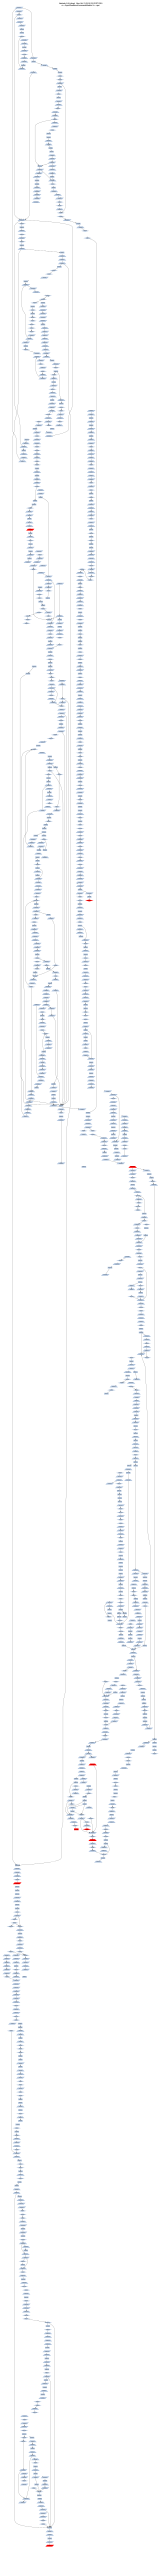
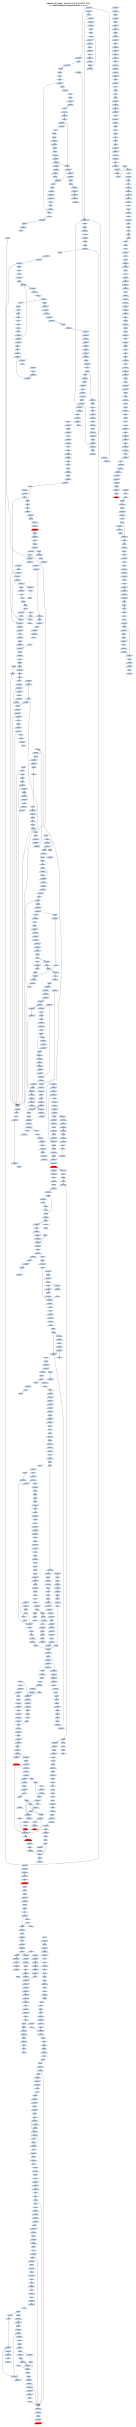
node "0x08060444": removed
node "0x0806019c": removed
